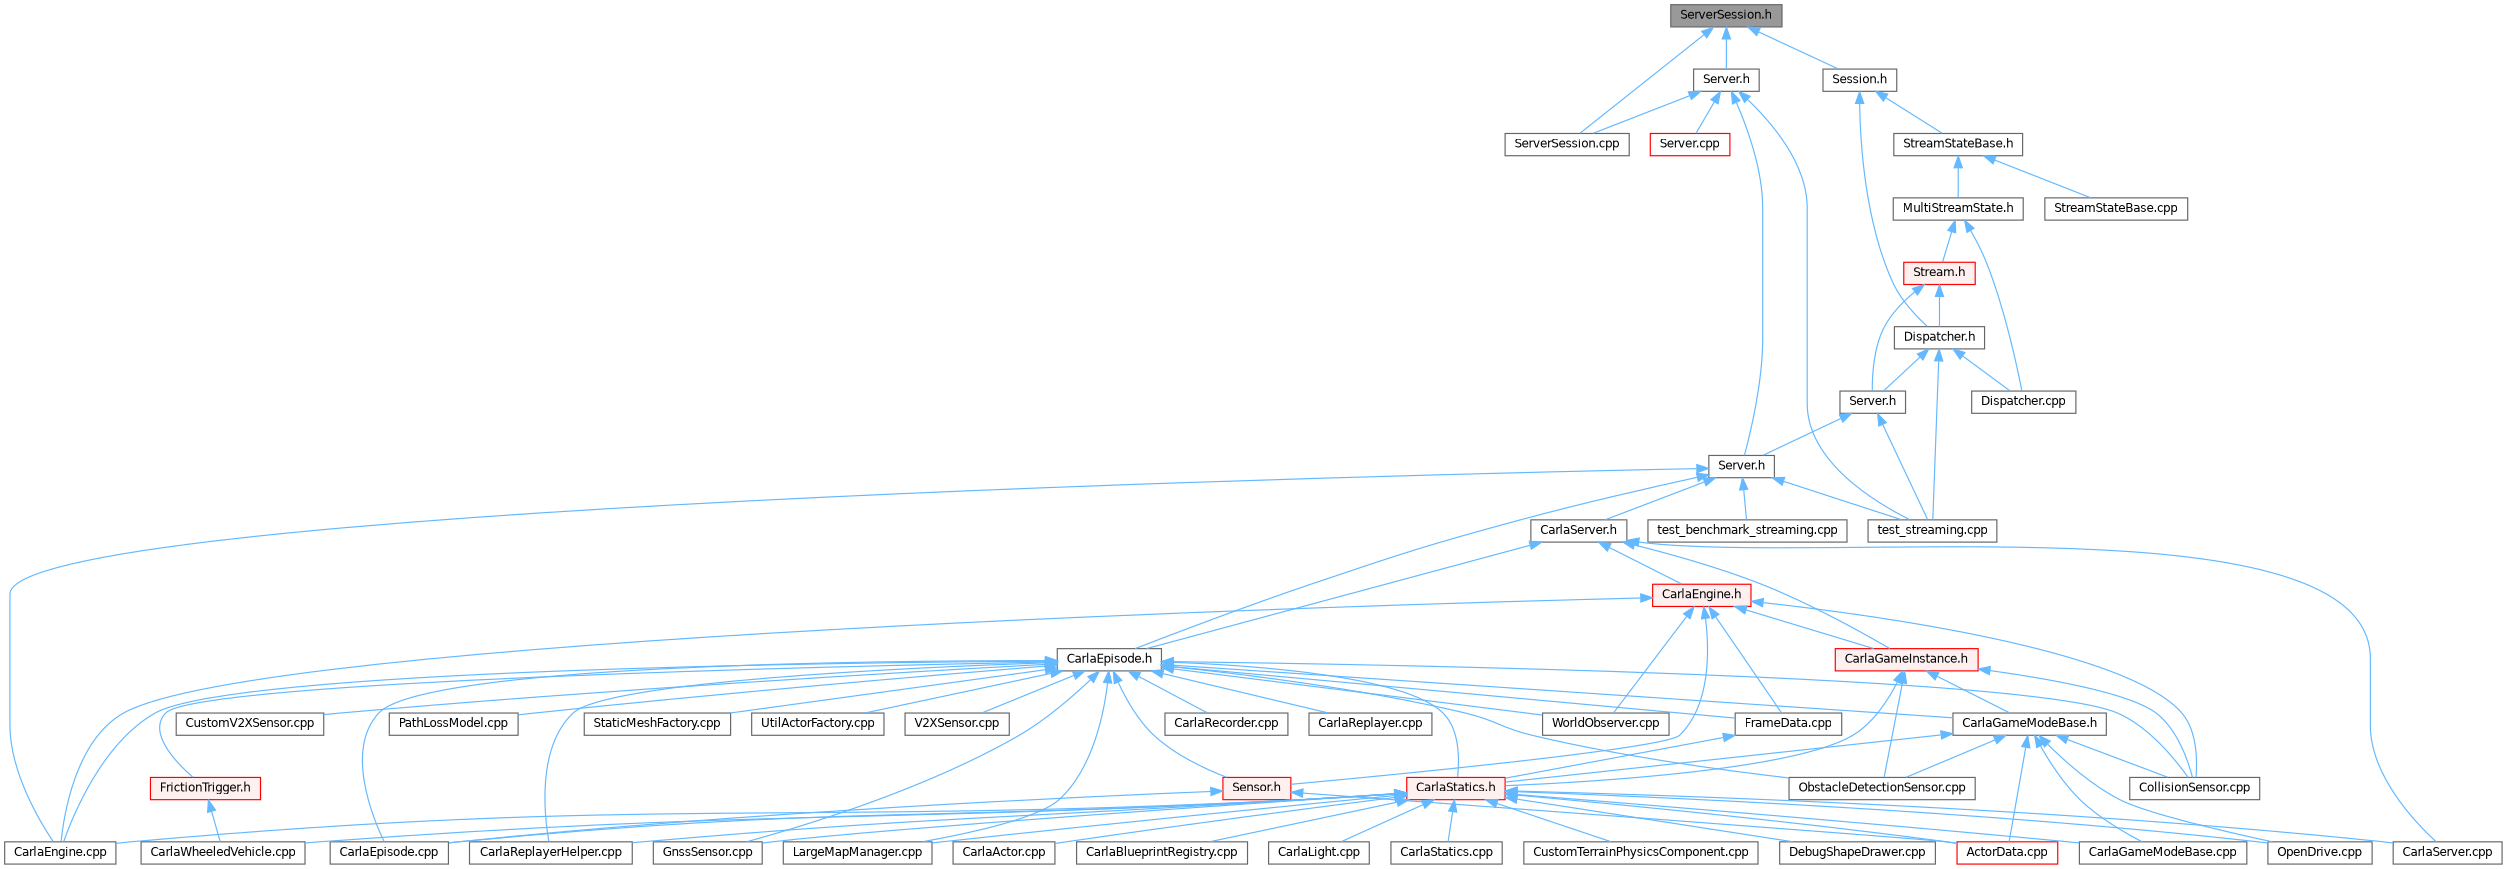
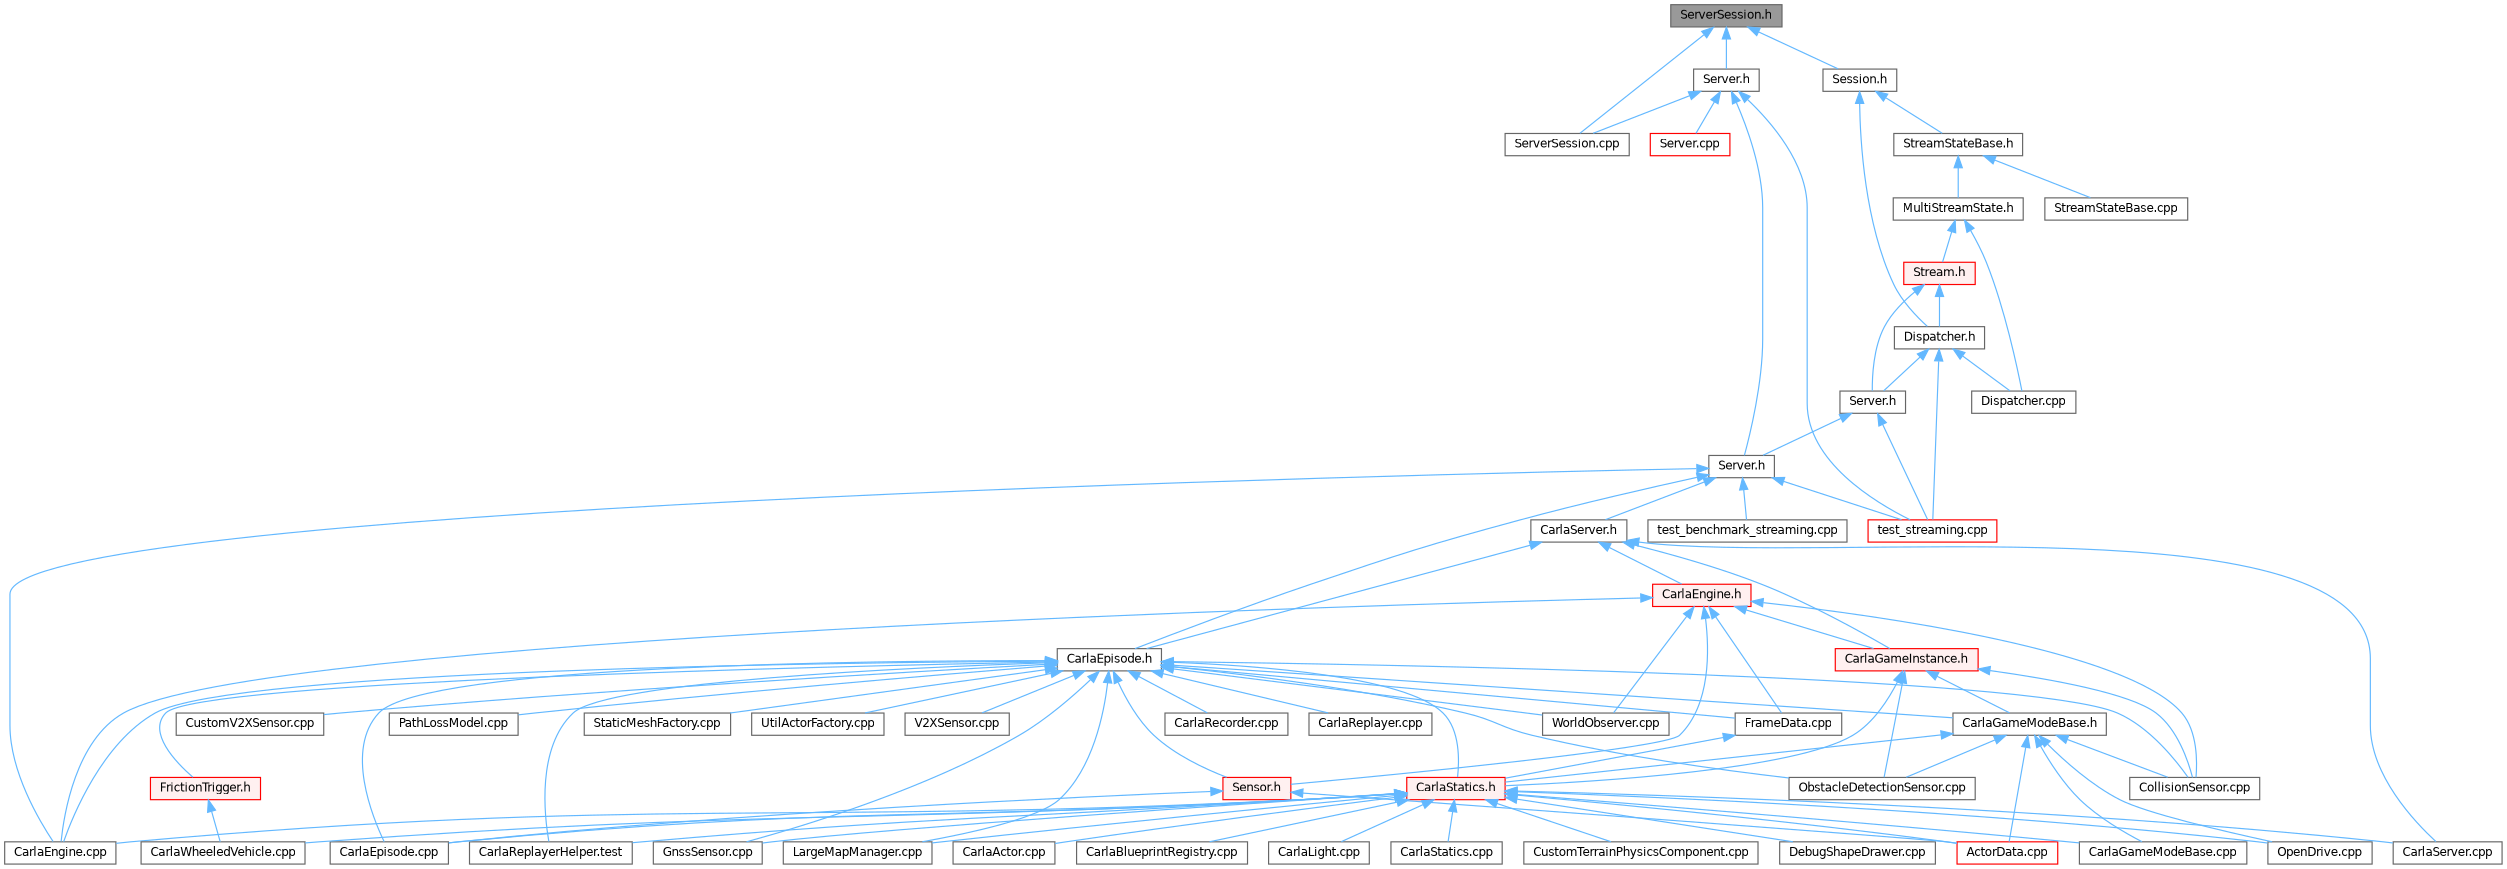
node "test_streaming.cpp": color grey40 -> red
node "CarlaReplayerHelper.cpp": label "CarlaReplayerHelper.cpp" -> "CarlaReplayerHelper.test"
